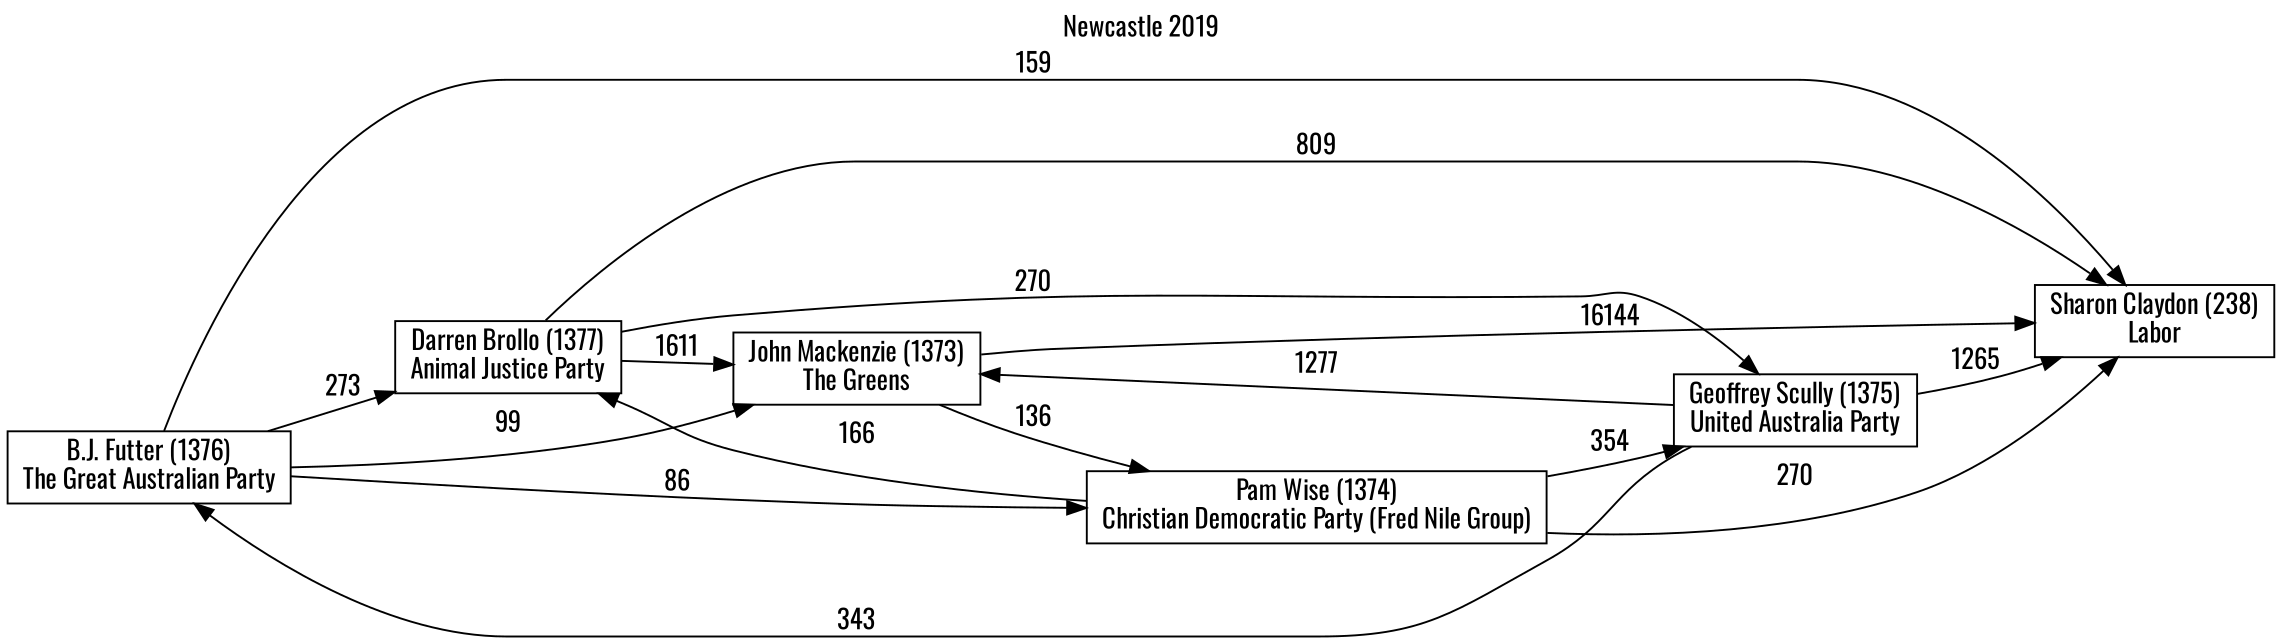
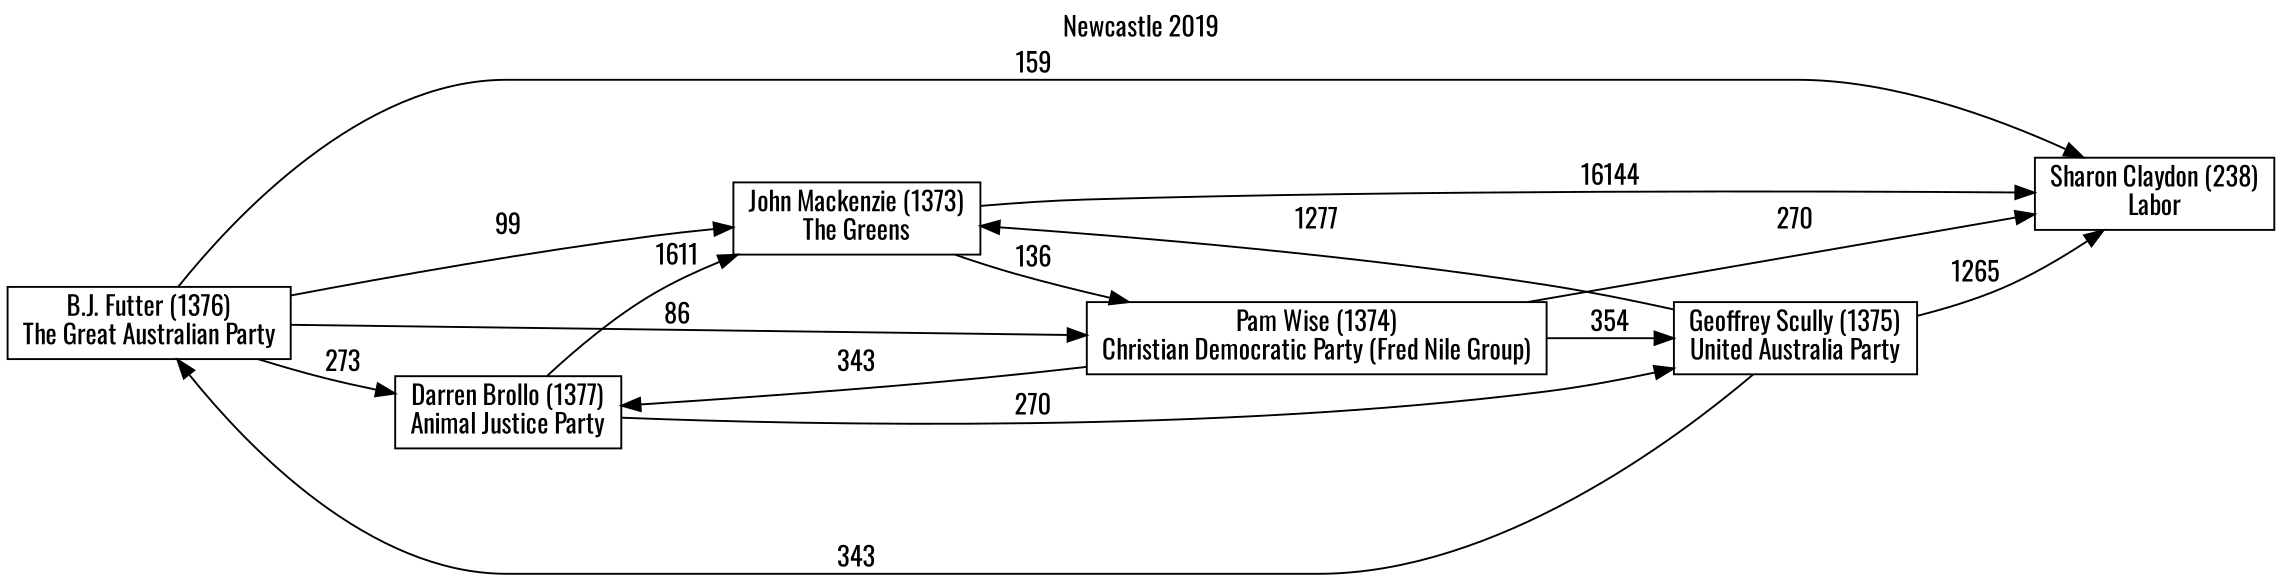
edge "Darren Brollo (1377) Animal Justice Party" -> "Sharon Claydon (238) Labor": removed, label "809"
edge "Pam Wise (1374) Christian Democratic Party (Fred Nile Group)" -> "Darren Brollo (1377) Animal Justice Party": label "166" -> "343"
